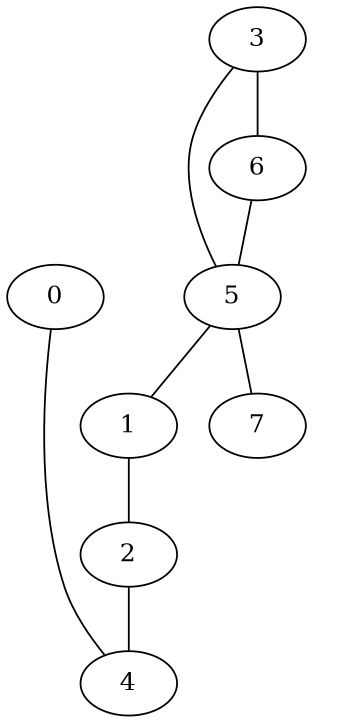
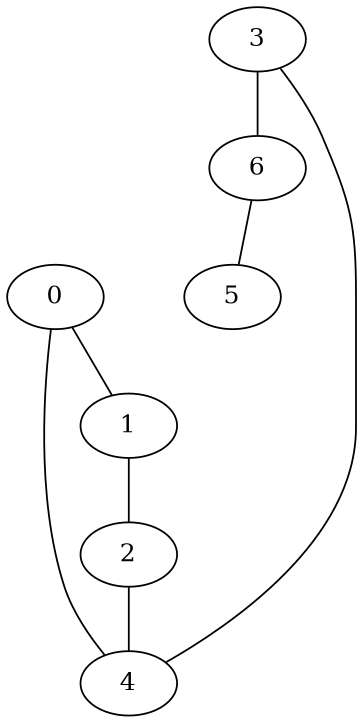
edge "3" -- "5": now "3" -- "4"
edge "5" -- "1": now "0" -- "1"
node "7": removed
